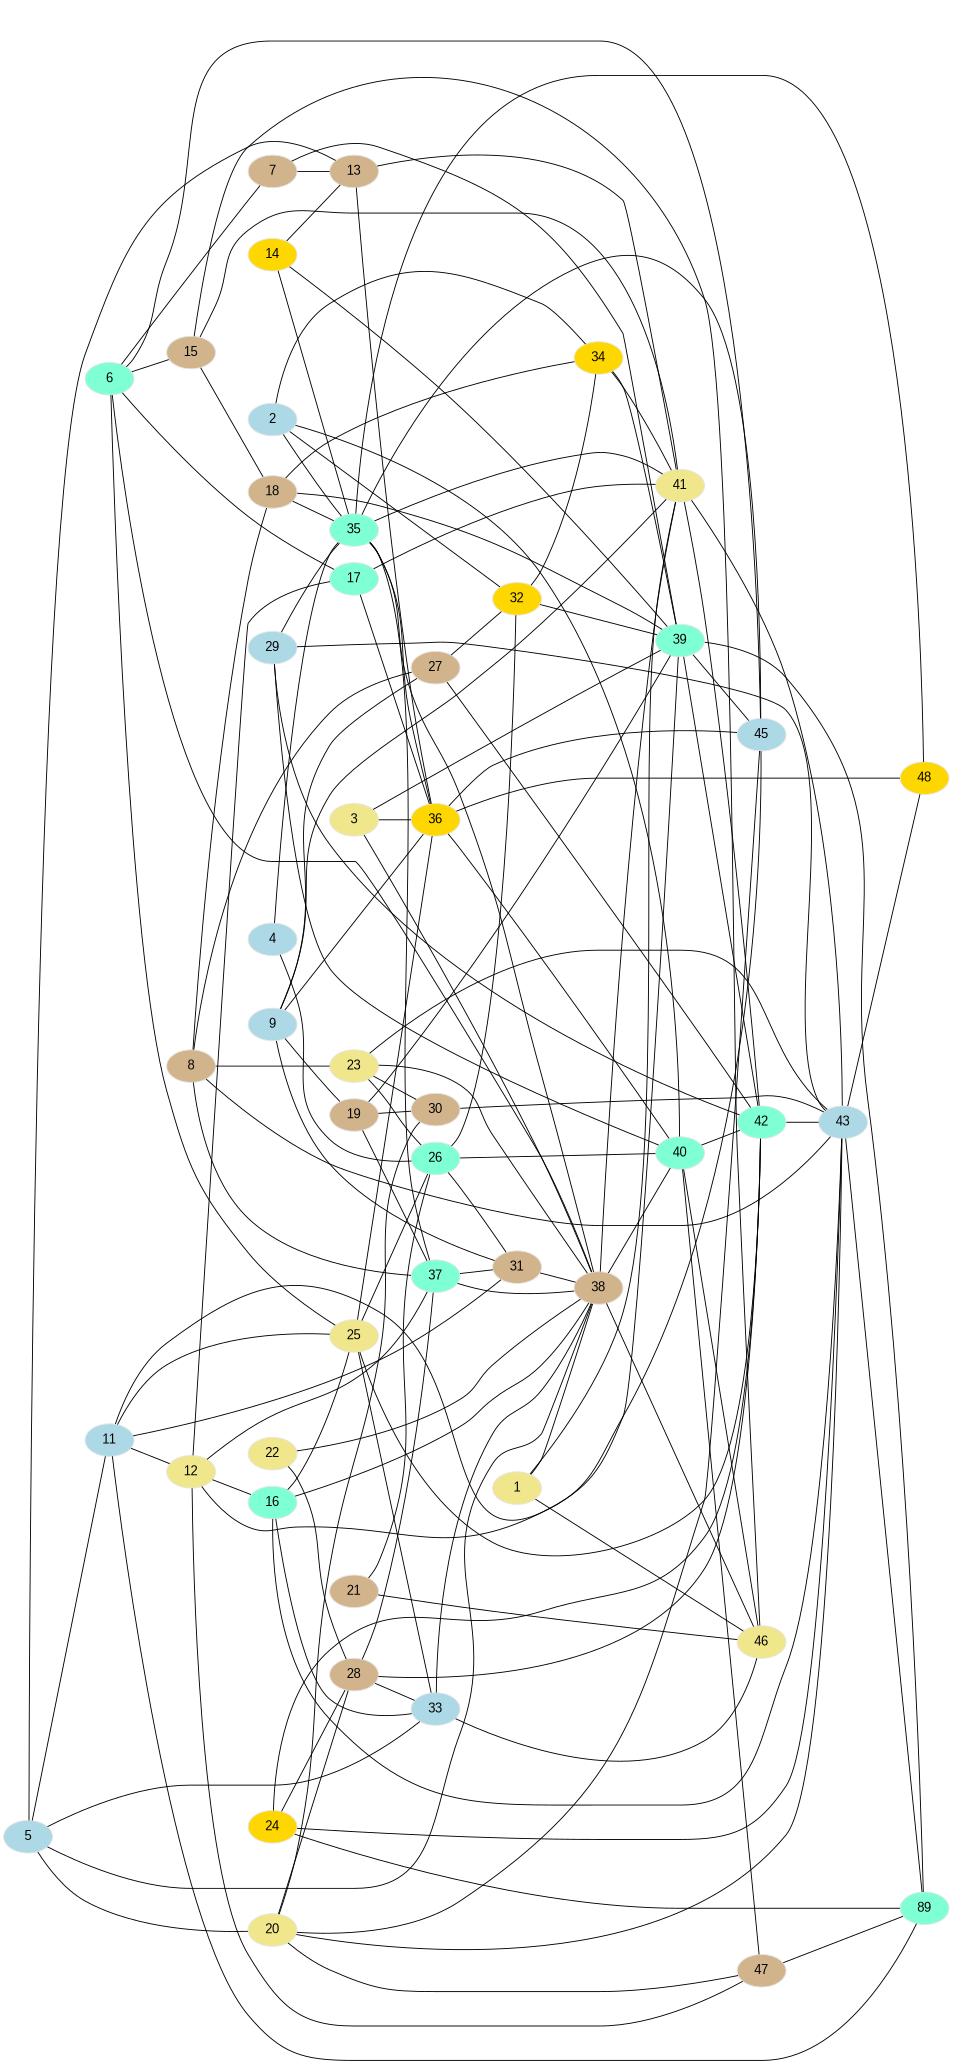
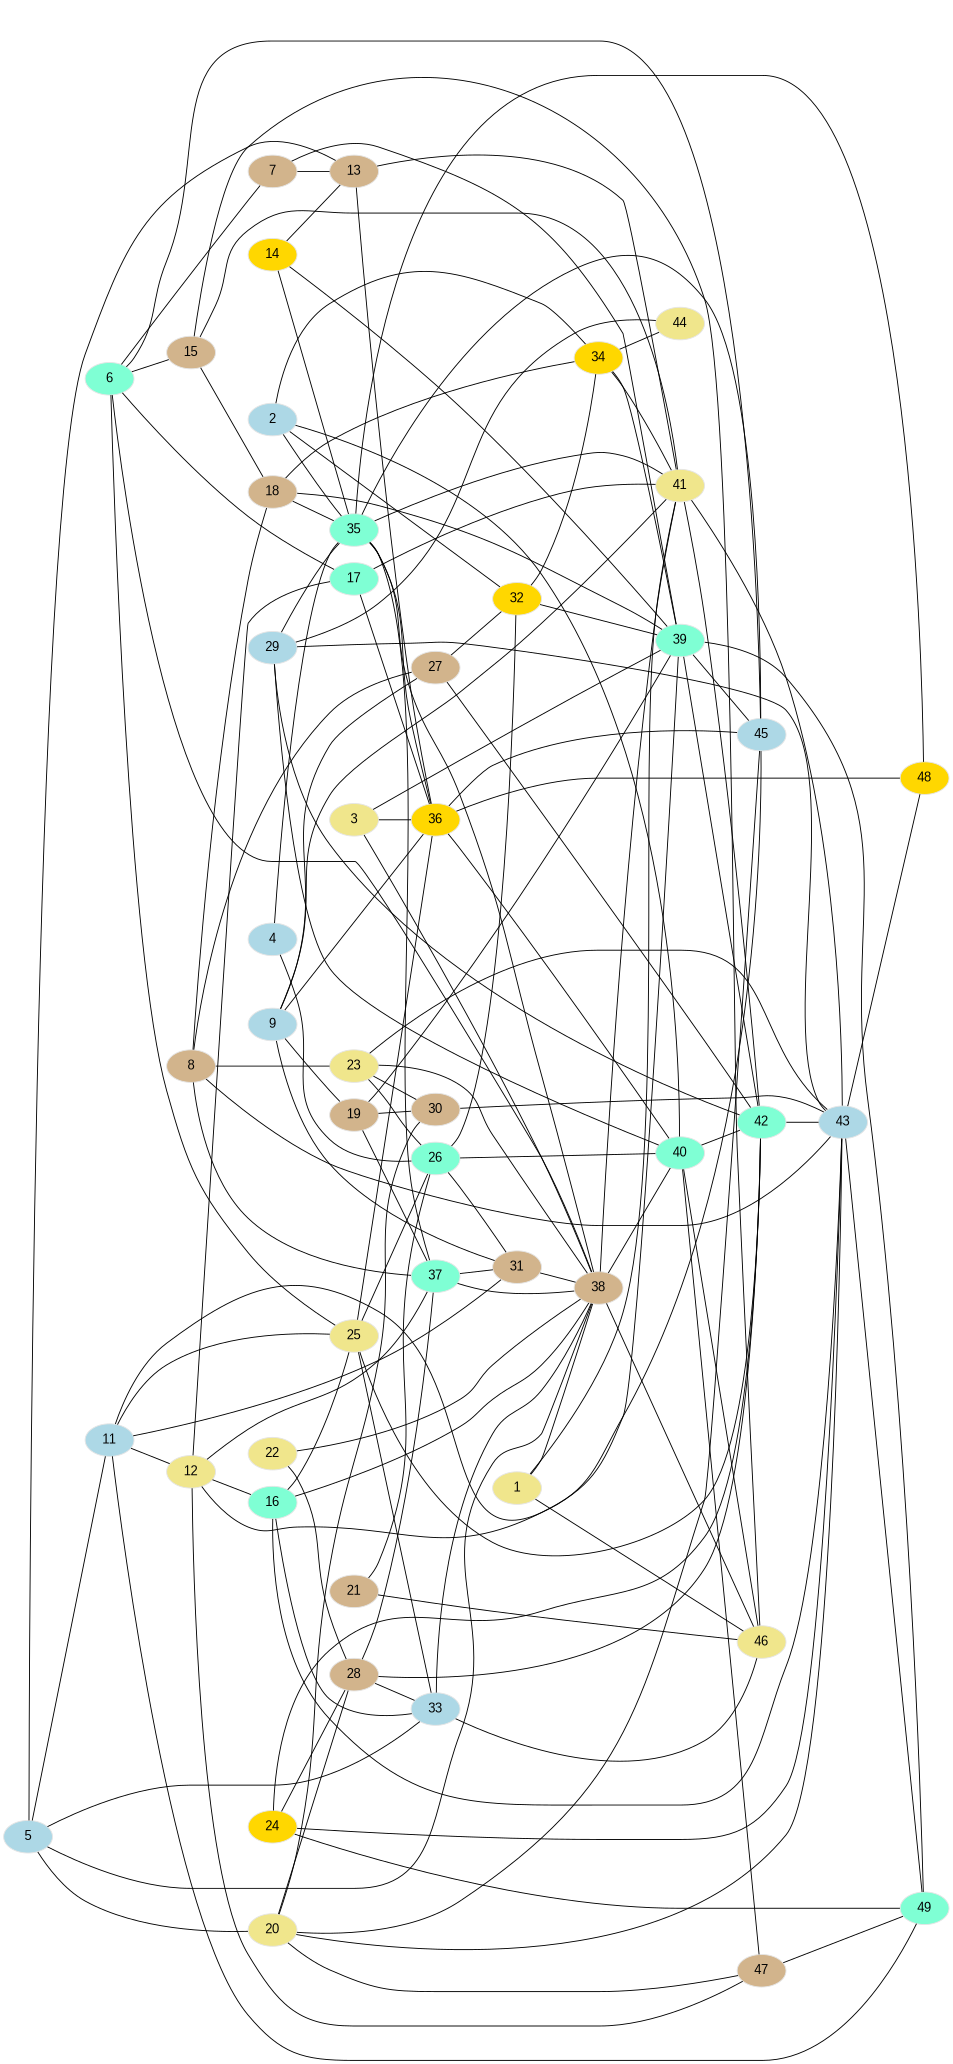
node "44": added
node "89": label "89" -> "49"
